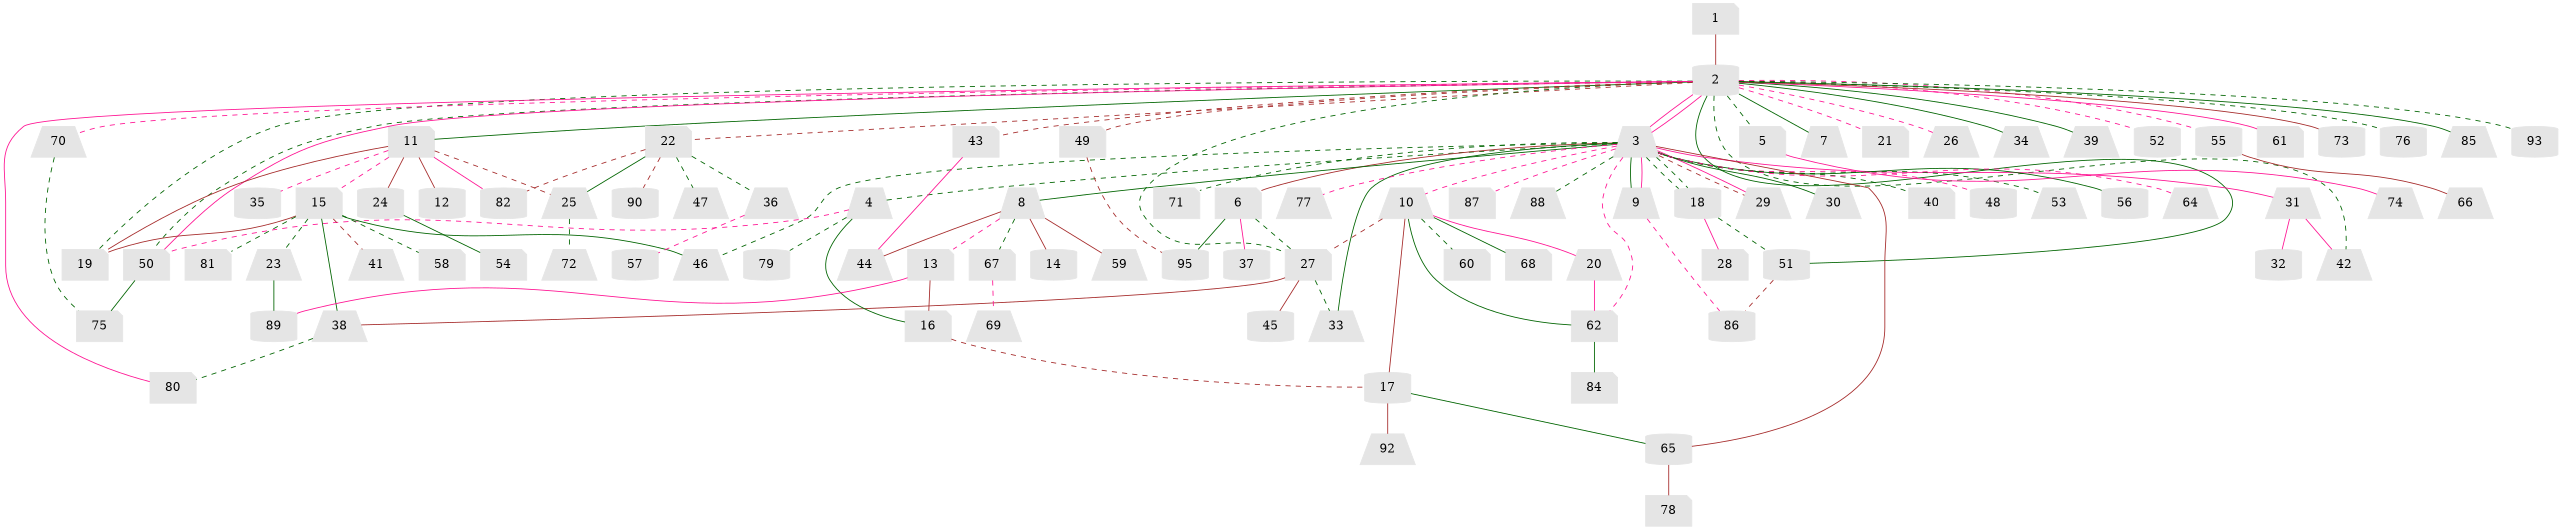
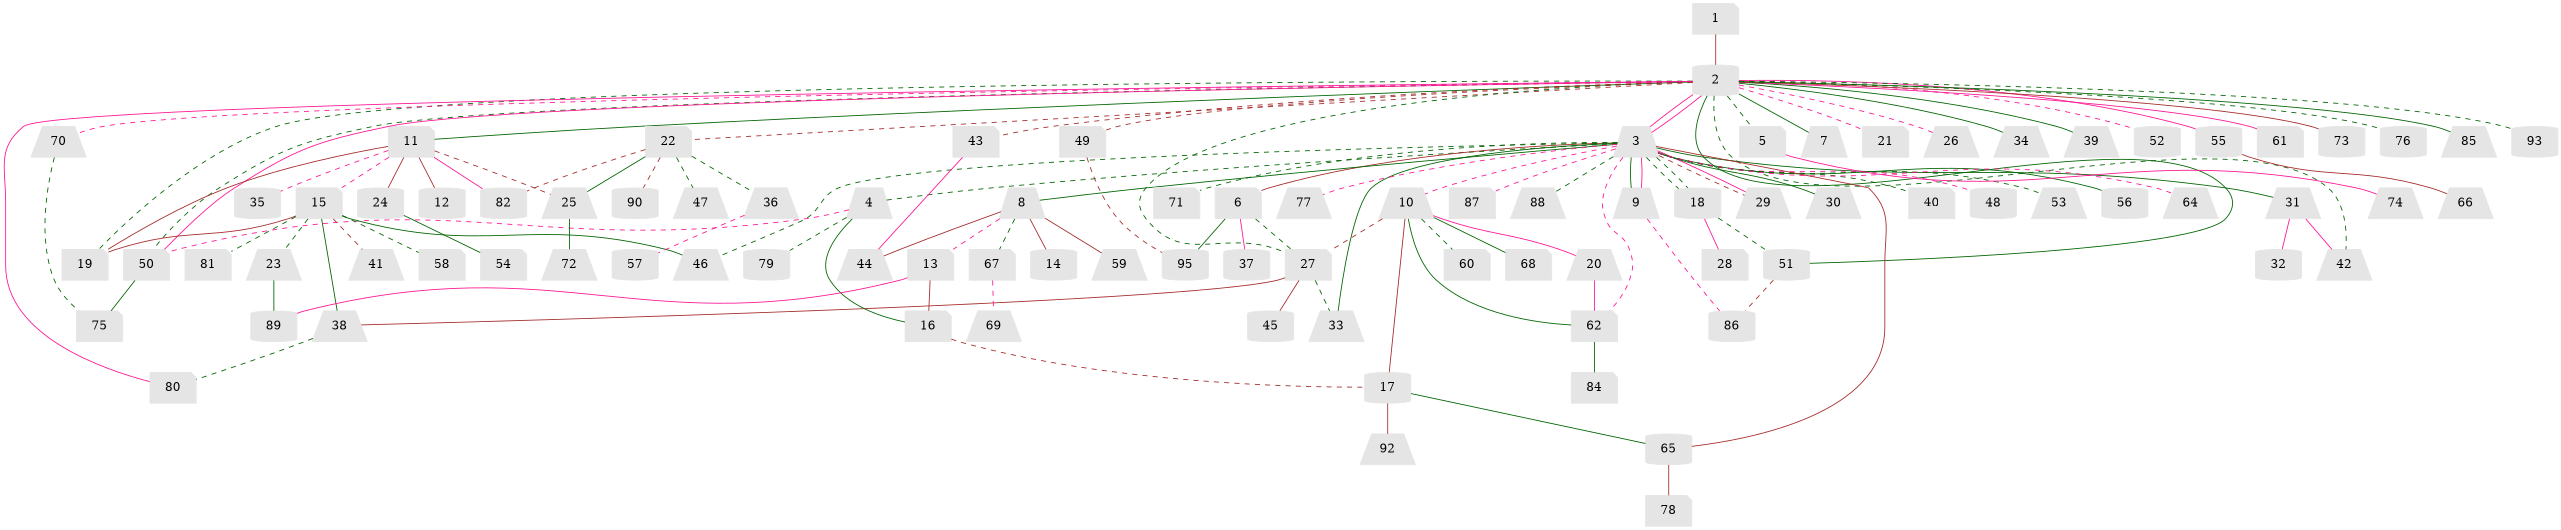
edge "2" -- "55": style dashed -> solid
edge "3" -- "31": color deeppink -> darkgreen
edge "25" -- "72": style dashed -> solid
